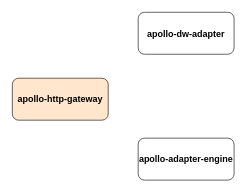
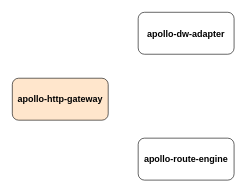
node "apollo-adapter-engine": label "apollo-adapter-engine" -> "apollo-route-engine"
